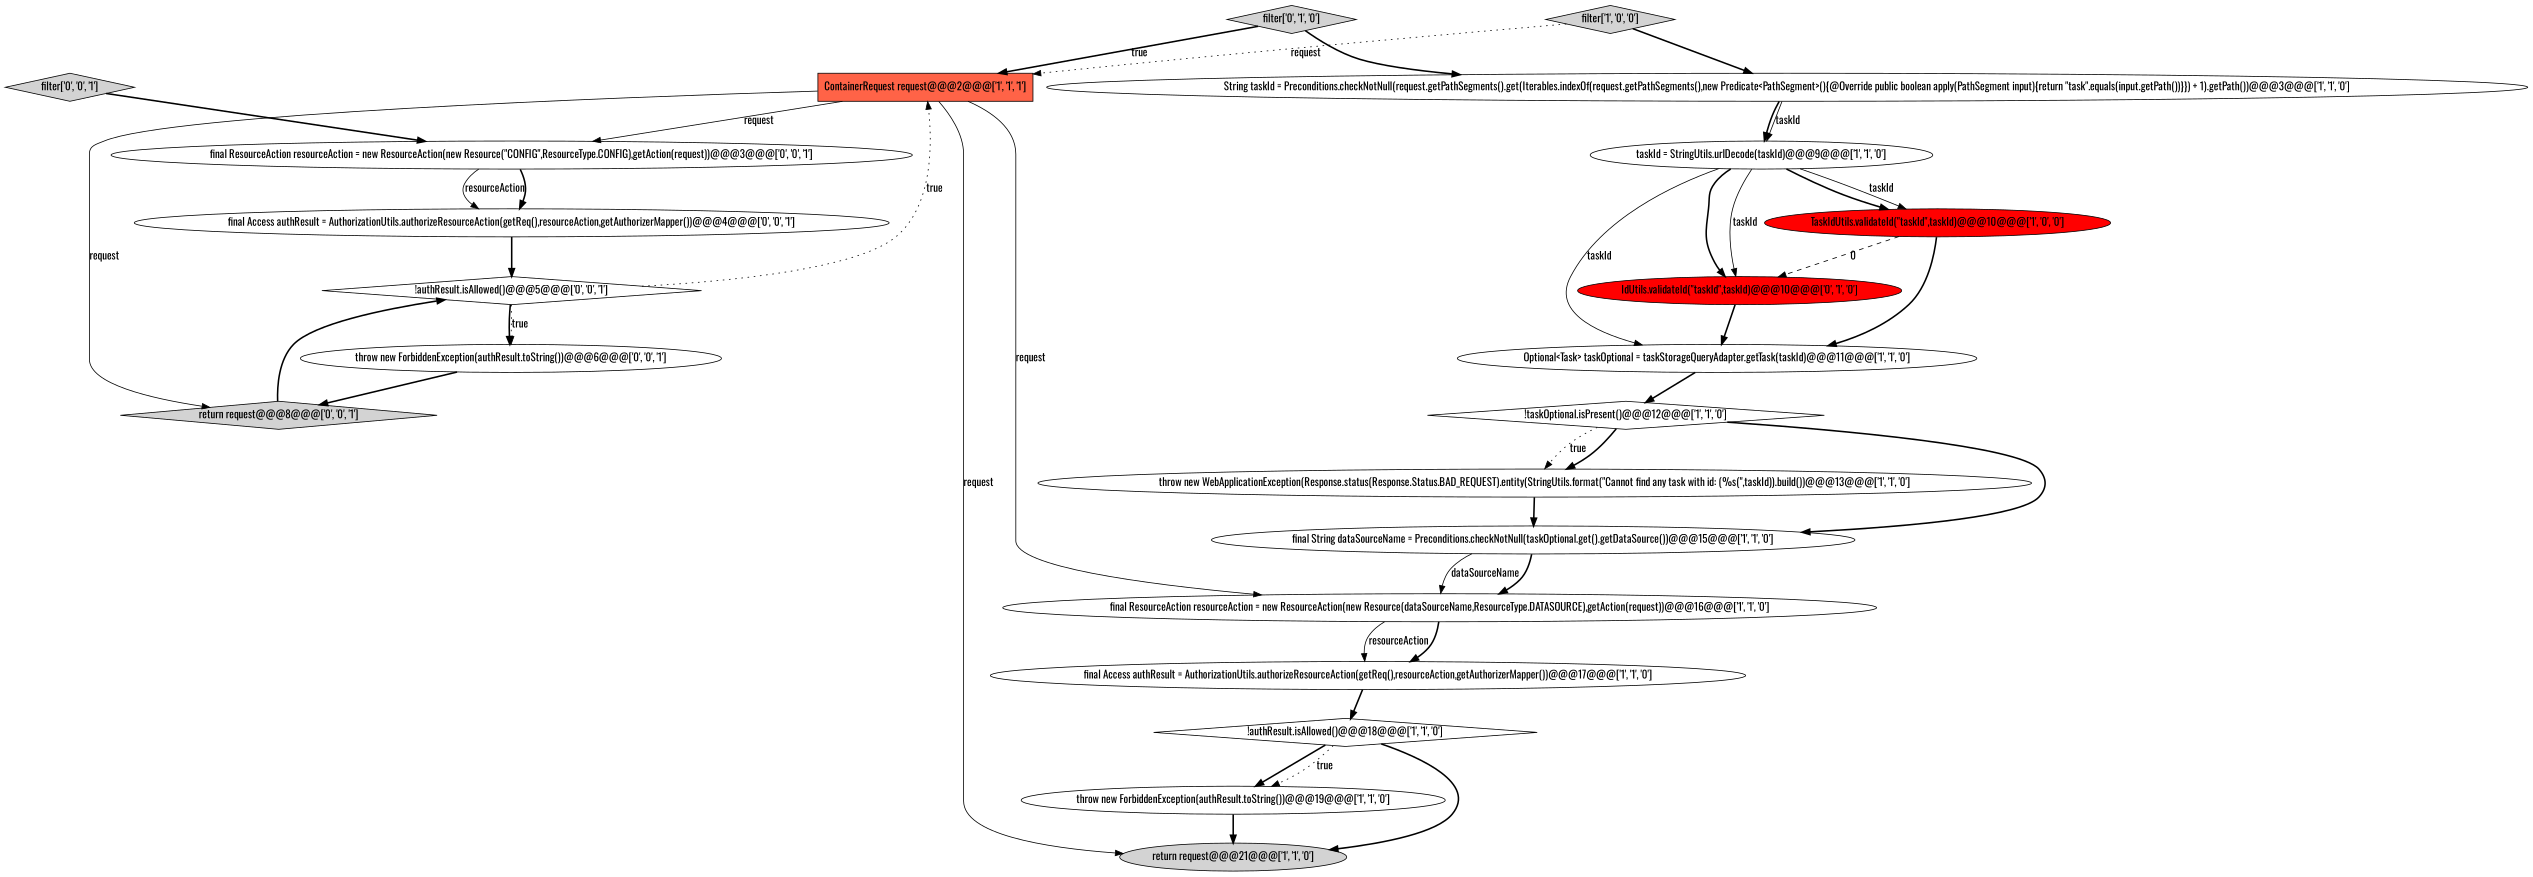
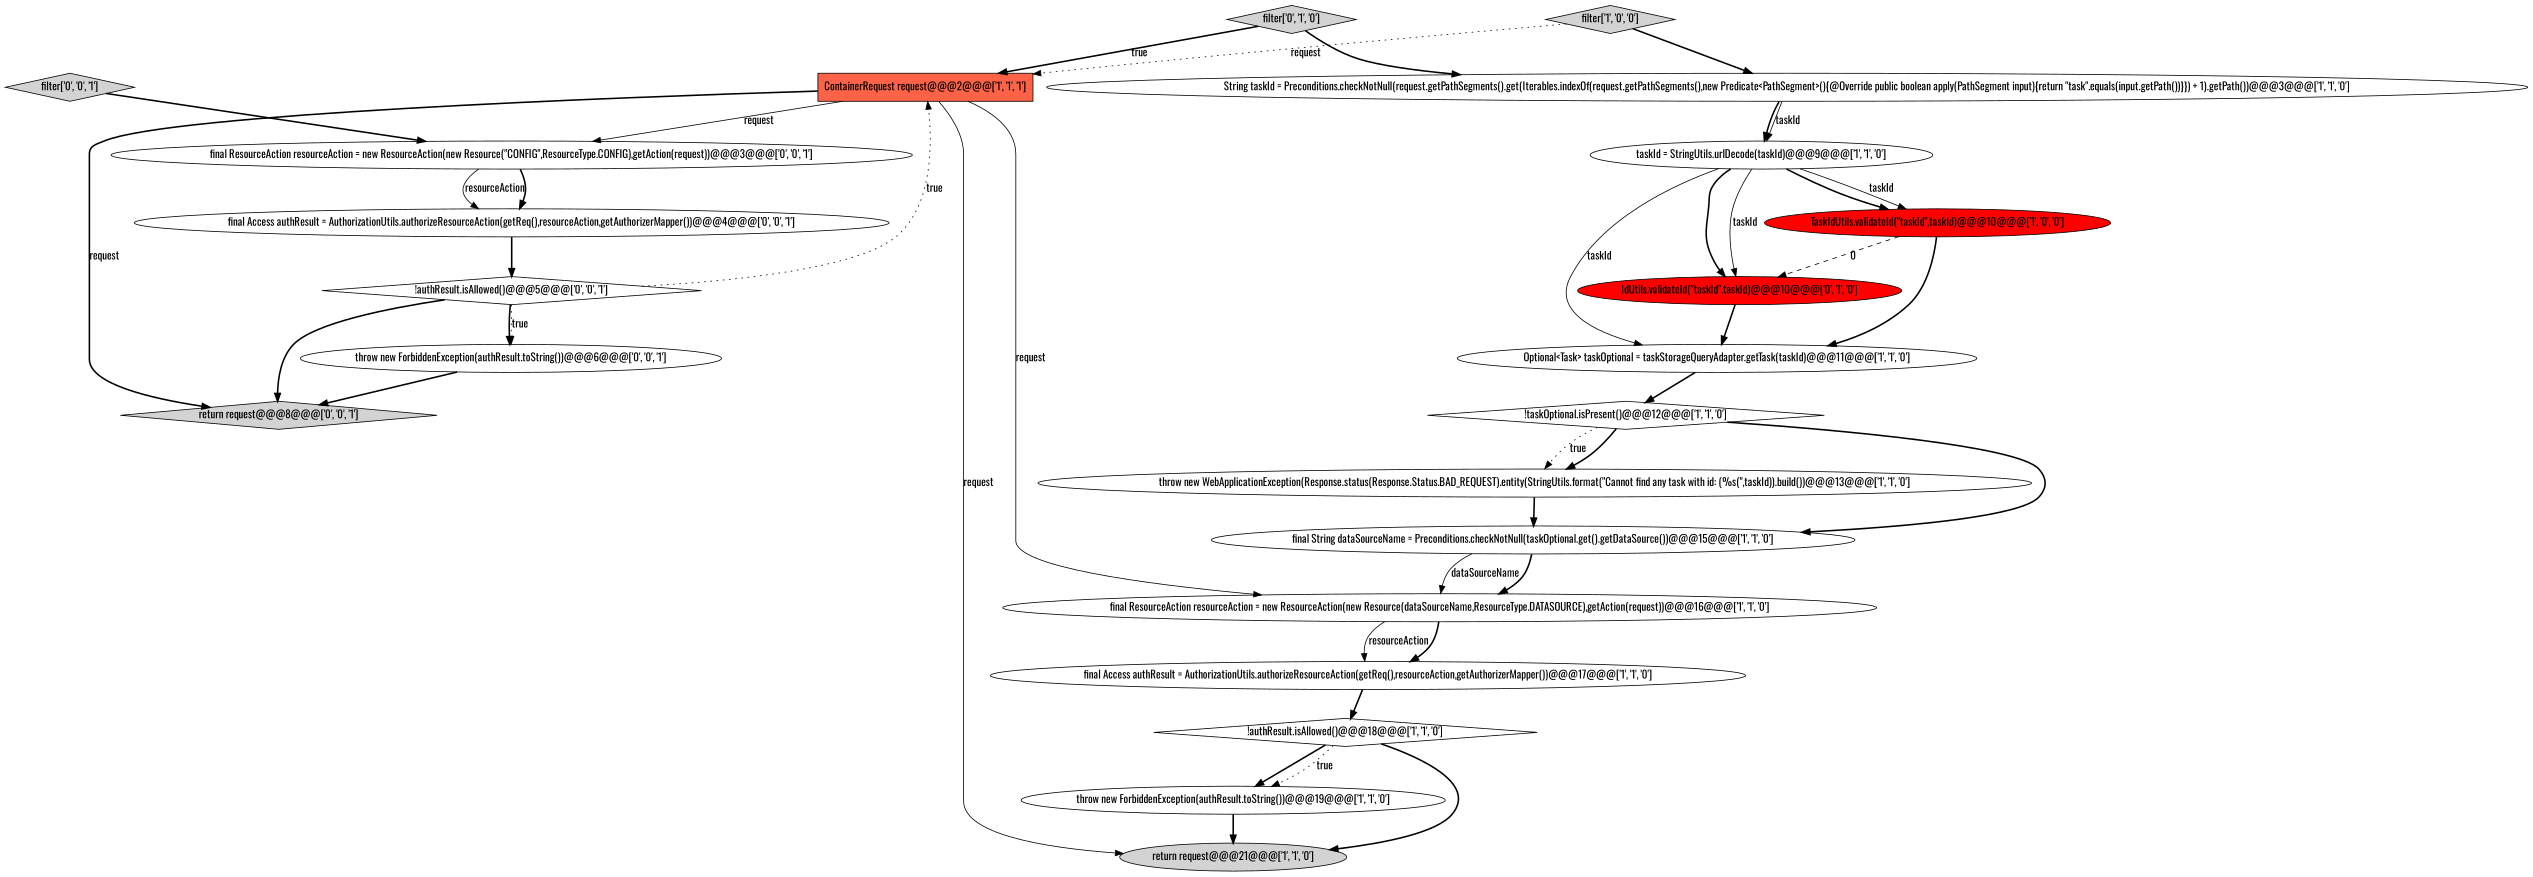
edge "ContainerRequest request@@@2@@@['1', '1', '1']" -> "return request@@@8@@@['0', '0', '1']": style solid -> bold
edge "return request@@@8@@@['0', '0', '1']" -> "!authResult.isAllowed()@@@5@@@['0', '0', '1']": reversed
